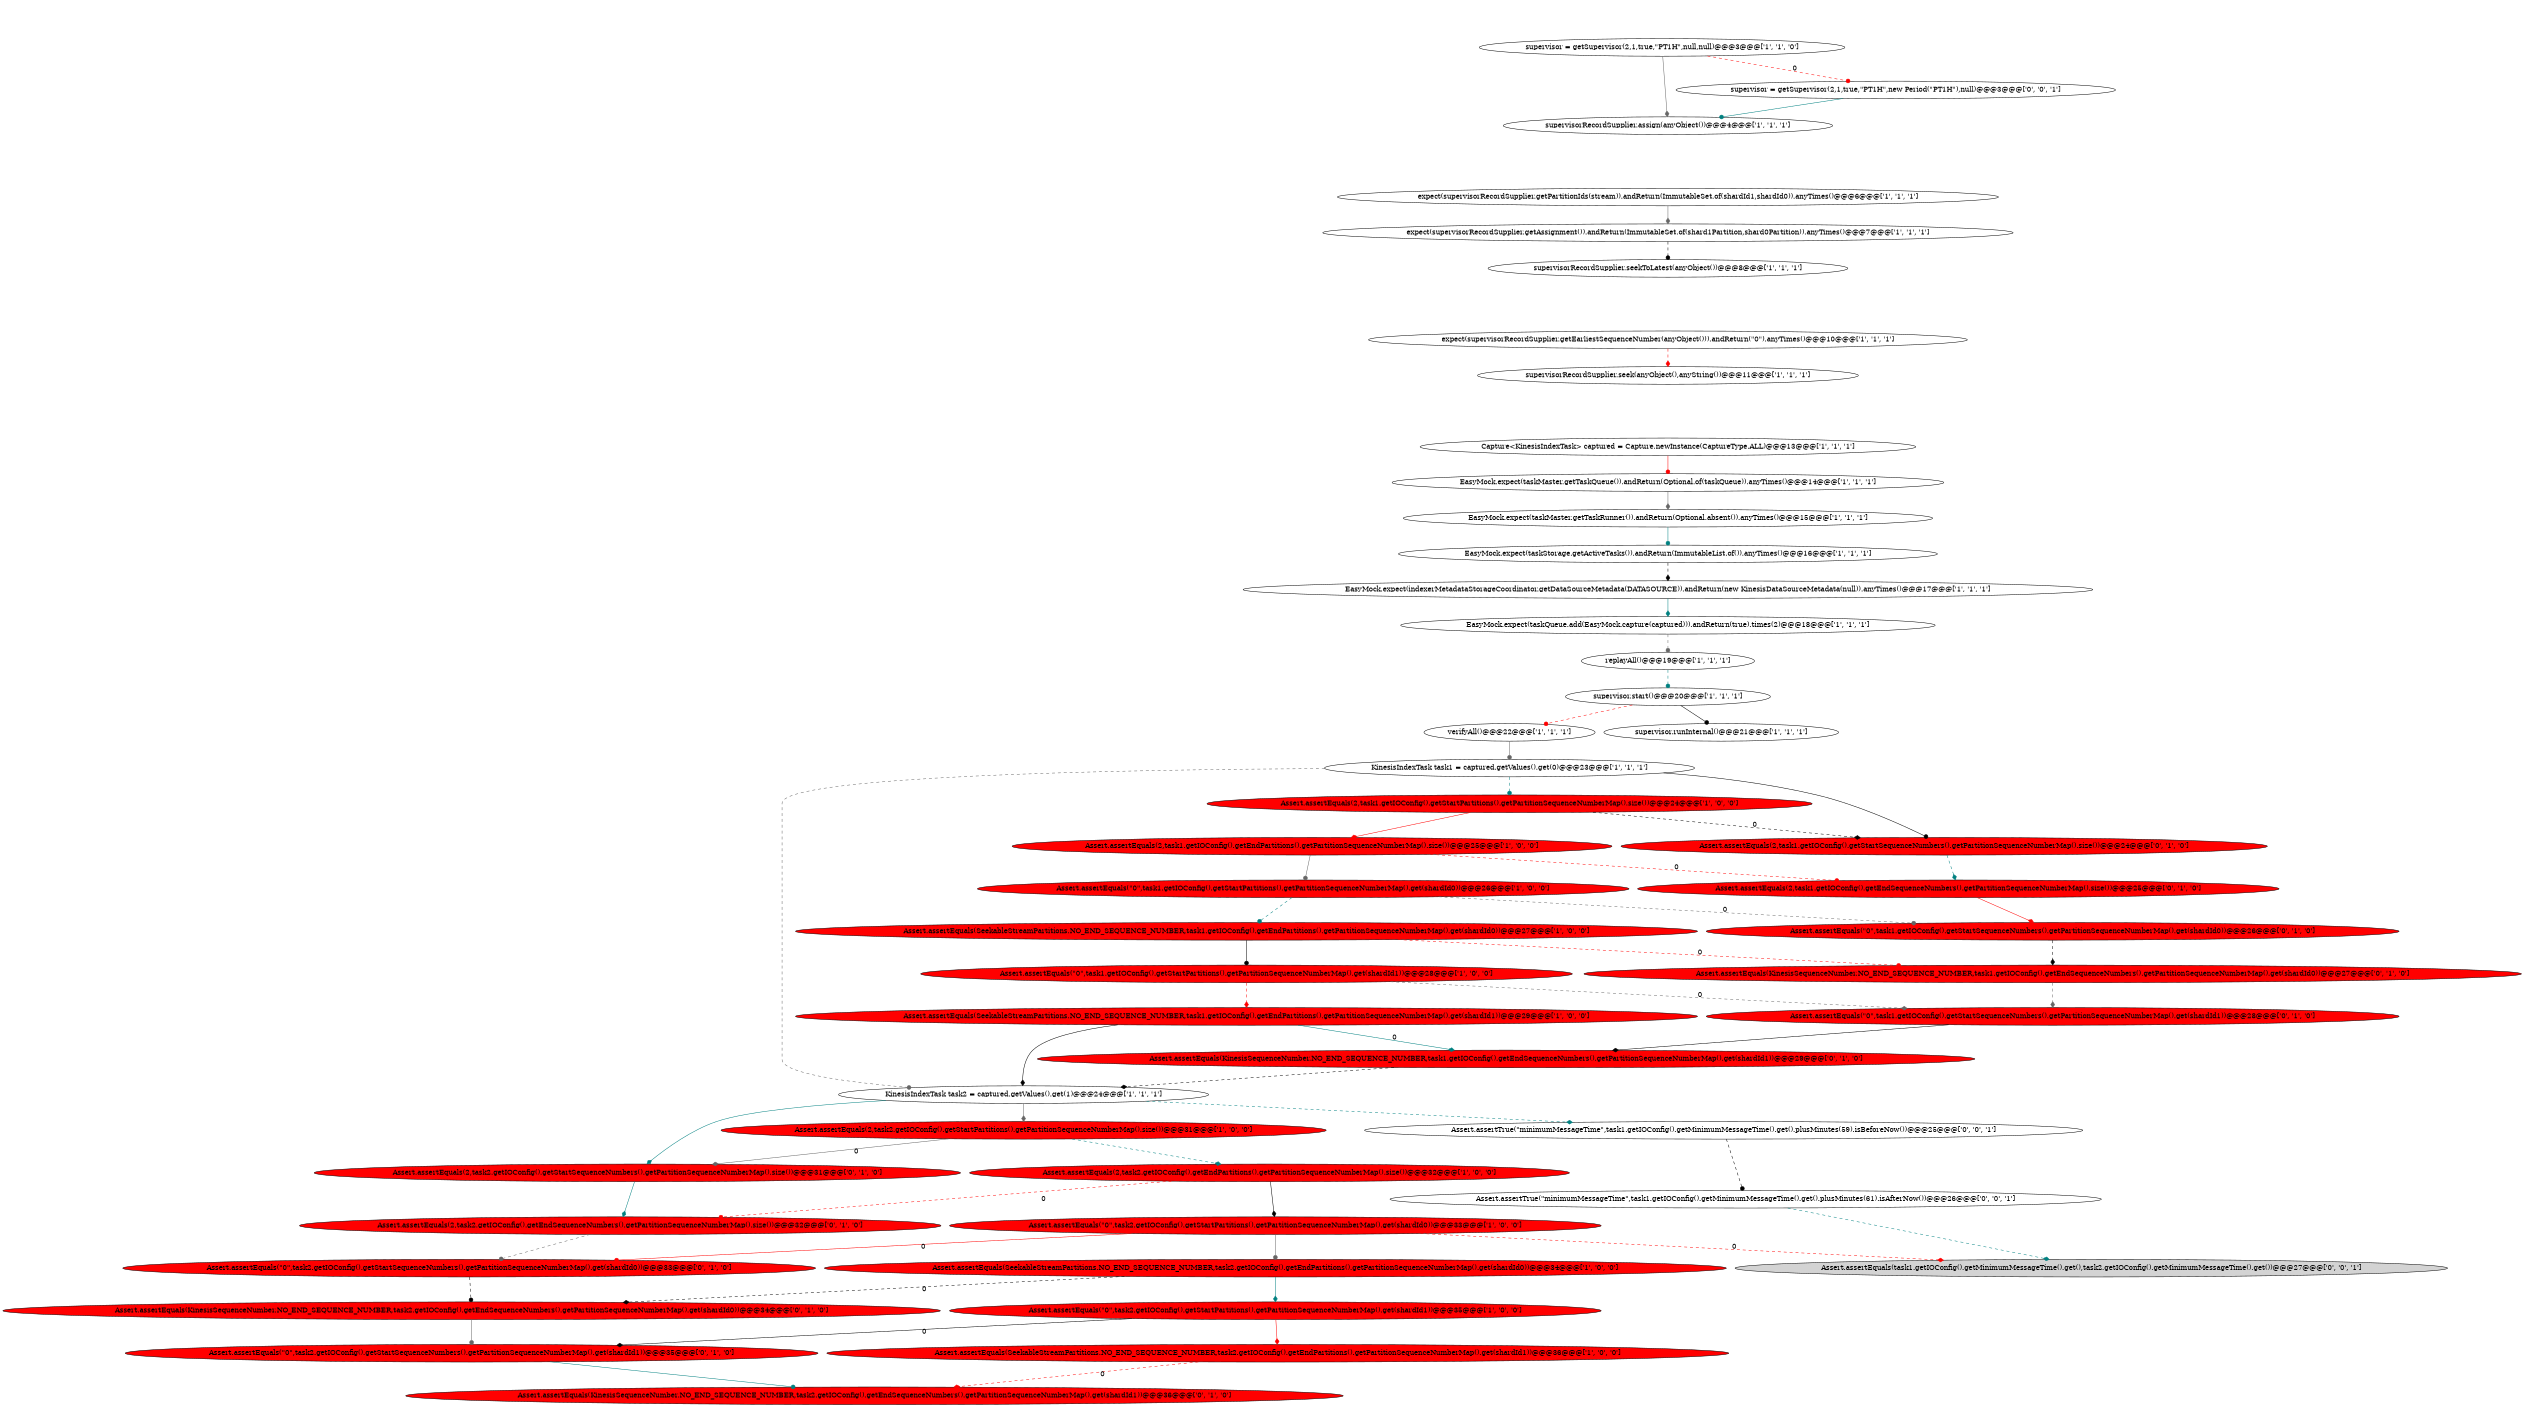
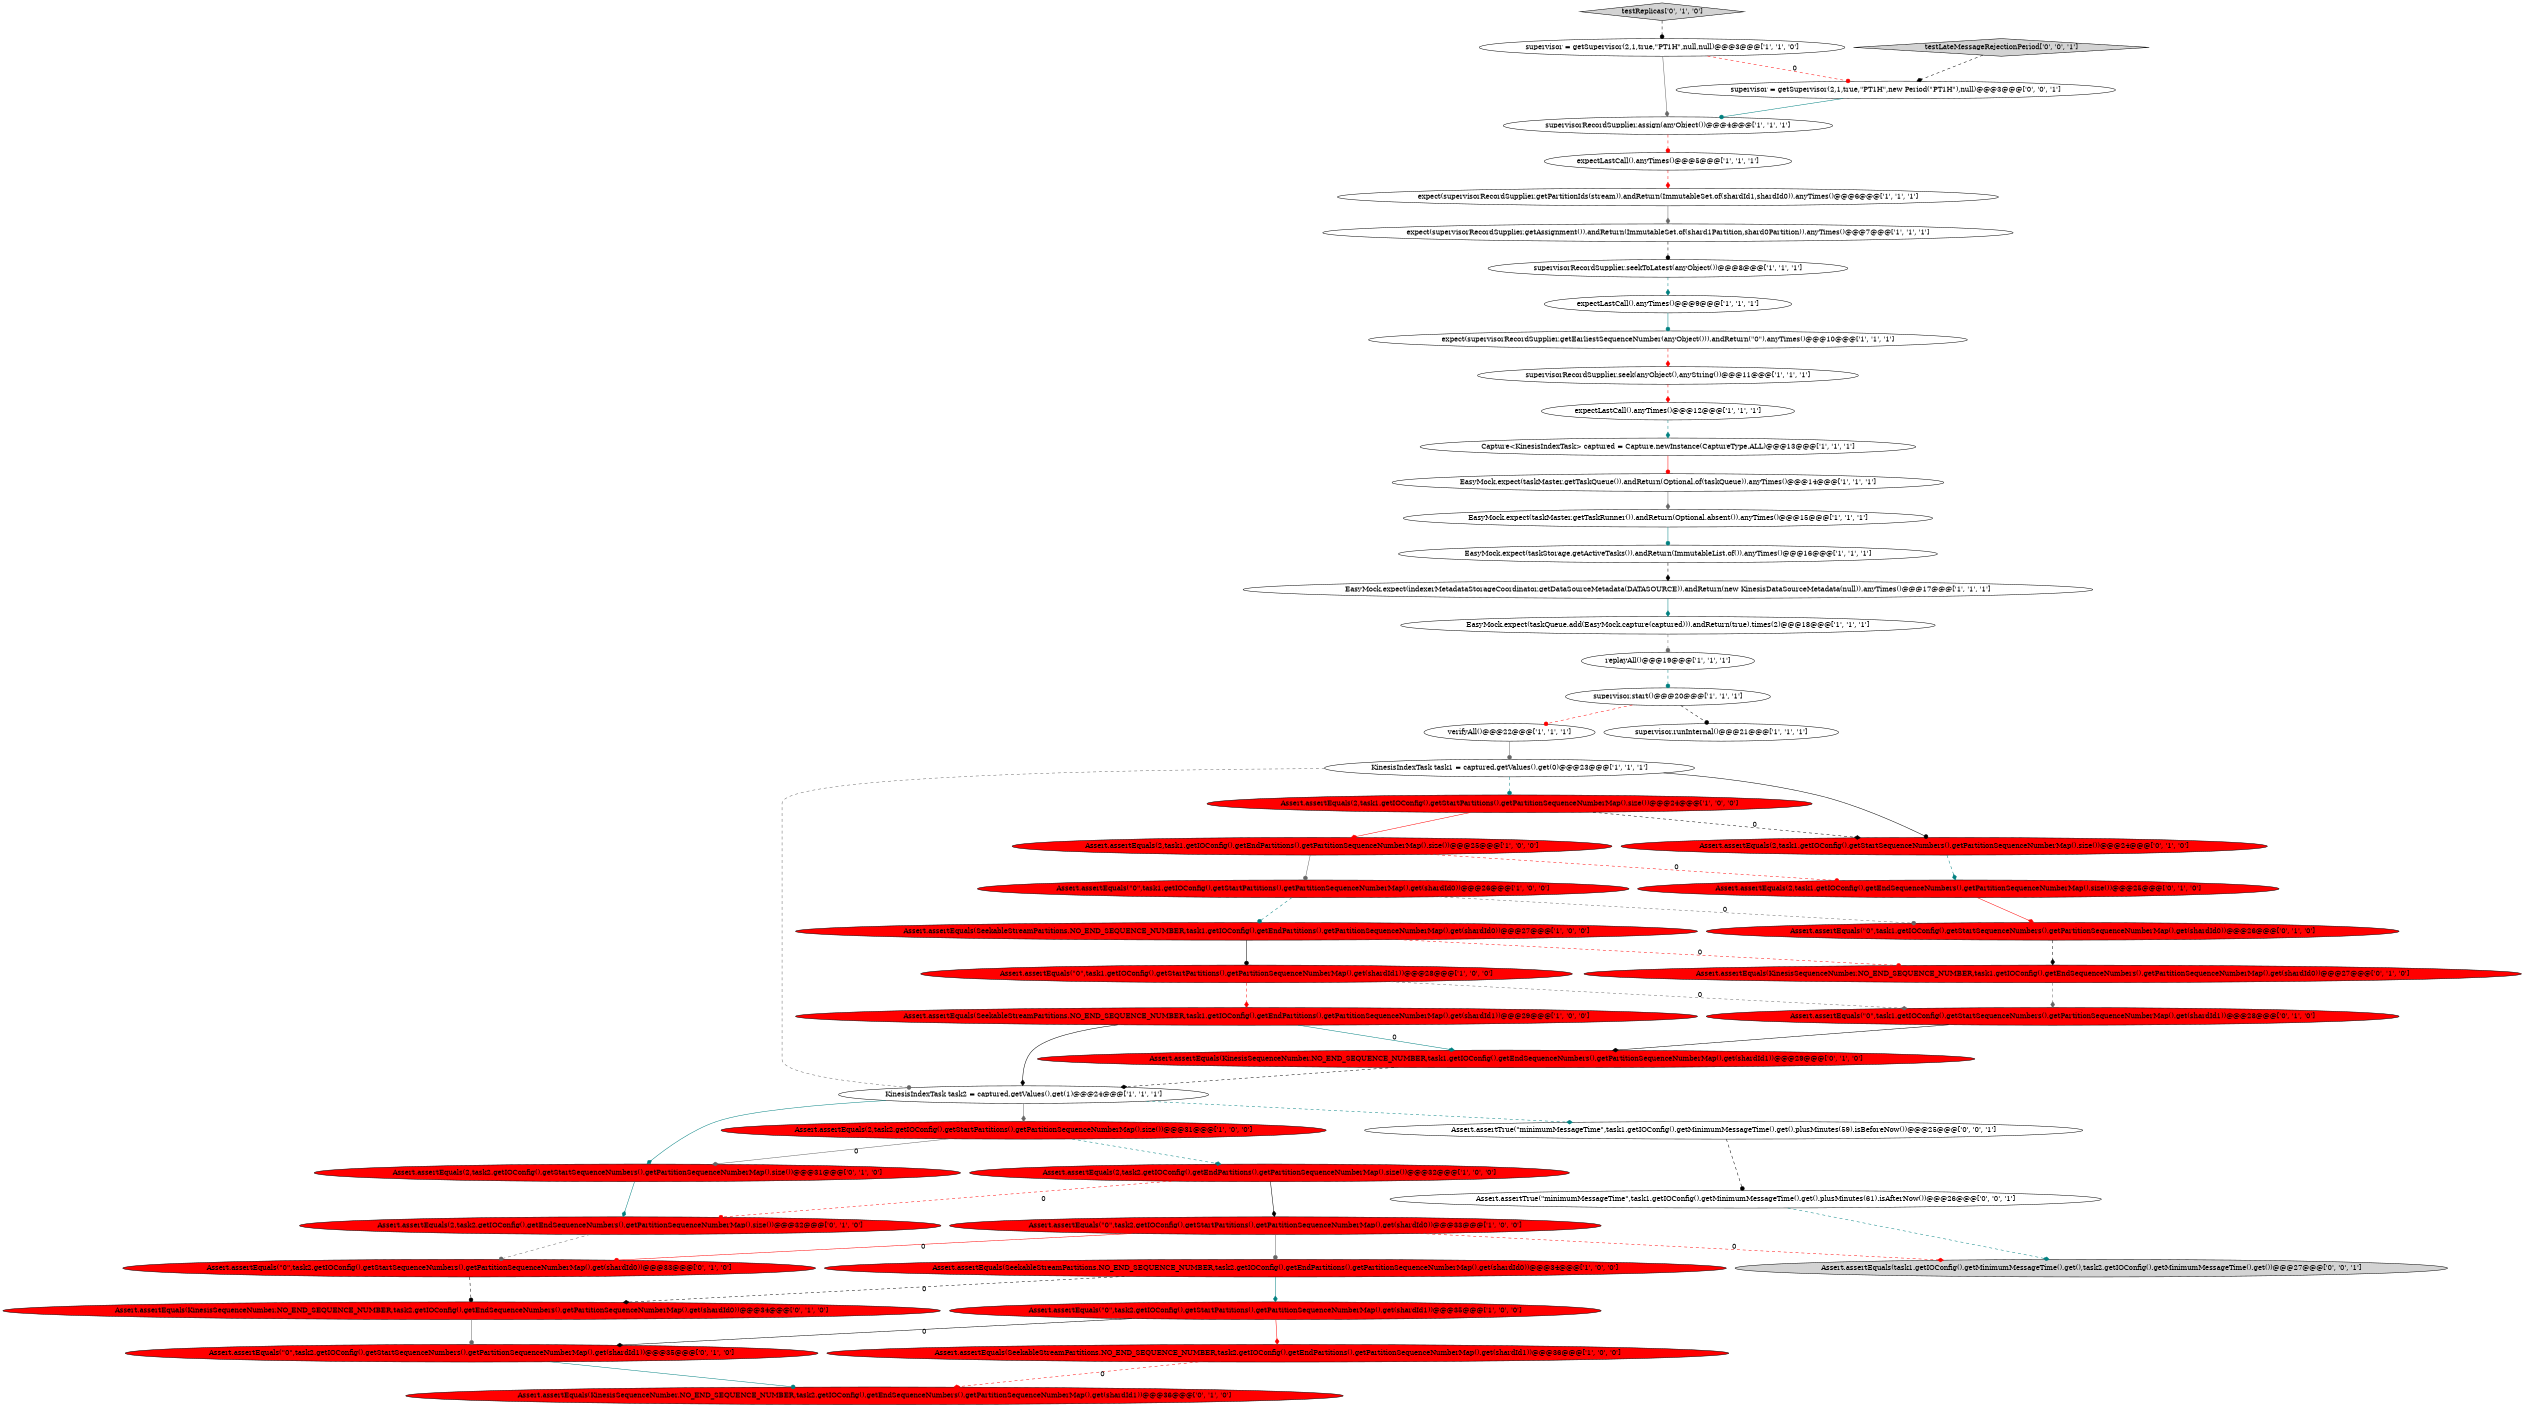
node "testReplicas['0', '1', '0']": added
node "testLateMessageRejectionPeriod['0', '0', '1']": added
node "expectLastCall().anyTimes()@@@5@@@['1', '1', '1']": added
node "expectLastCall().anyTimes()@@@9@@@['1', '1', '1']": added
node "expectLastCall().anyTimes()@@@12@@@['1', '1', '1']": added
edge "supervisor.start()@@@20@@@['1', '1', '1']" -> "supervisor.runInternal()@@@21@@@['1', '1', '1']": style solid -> dashed
